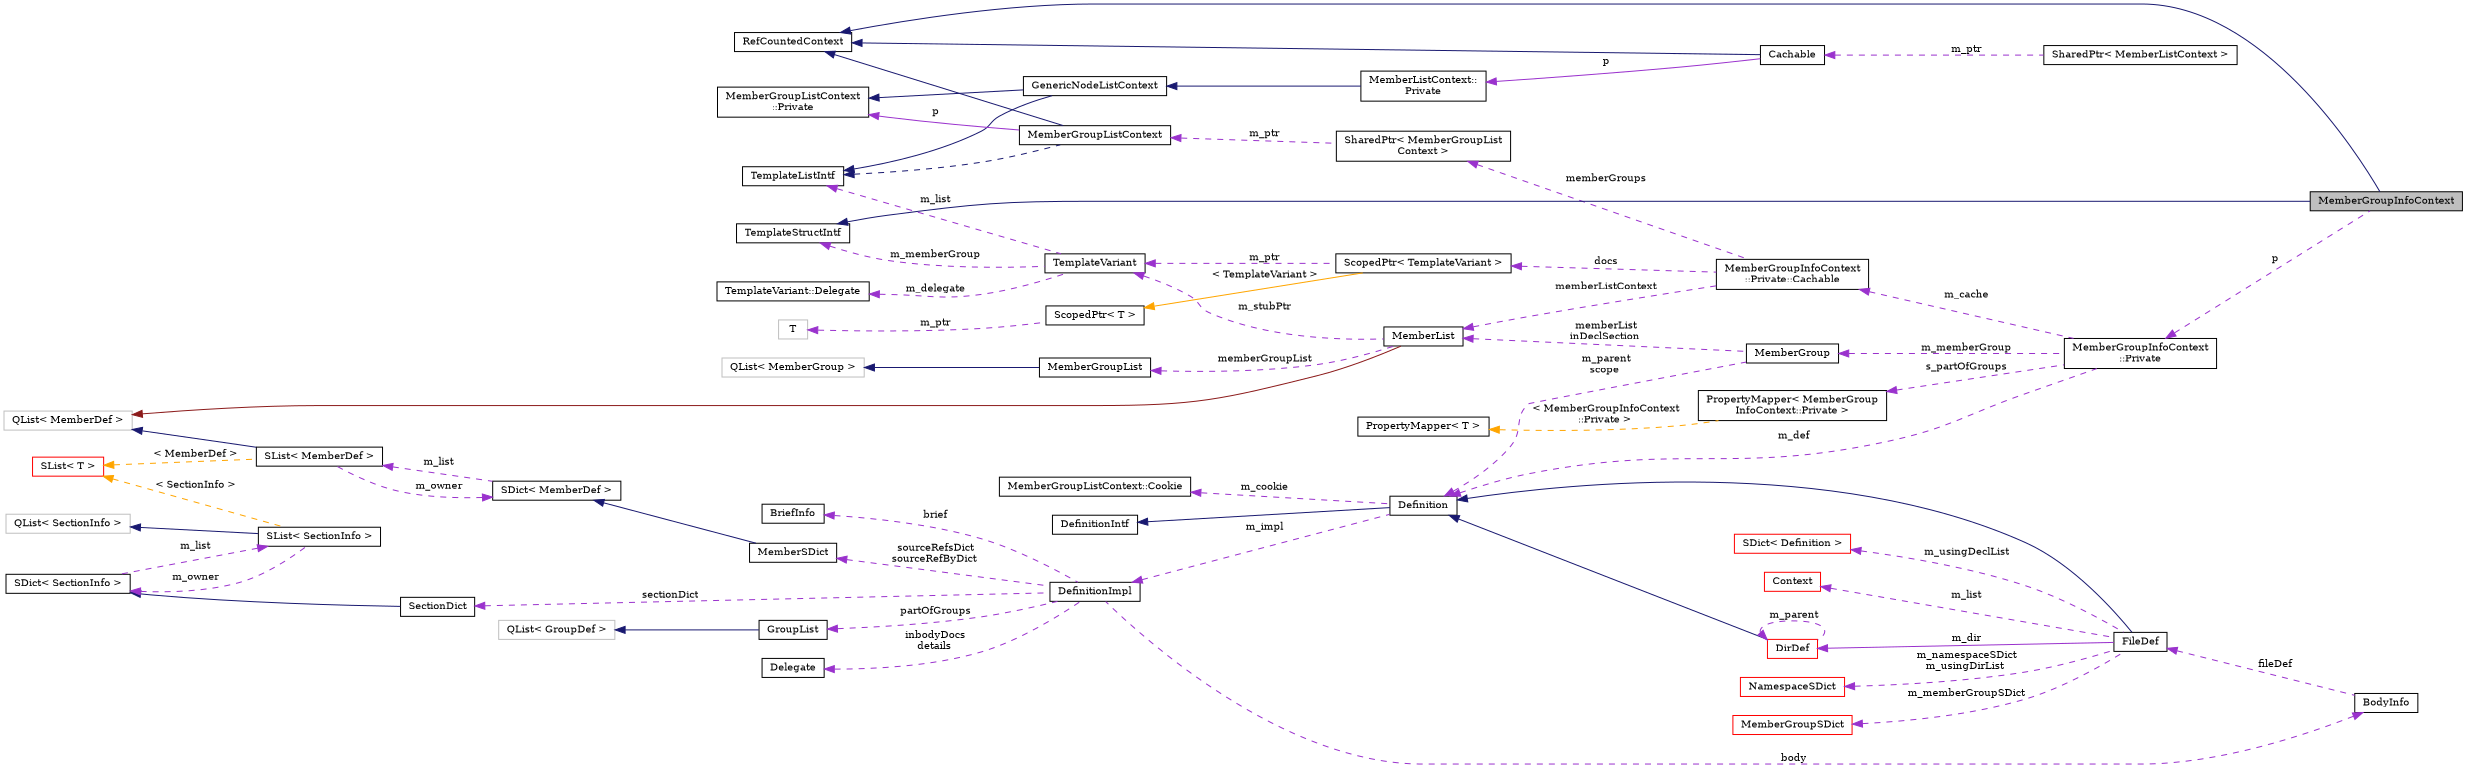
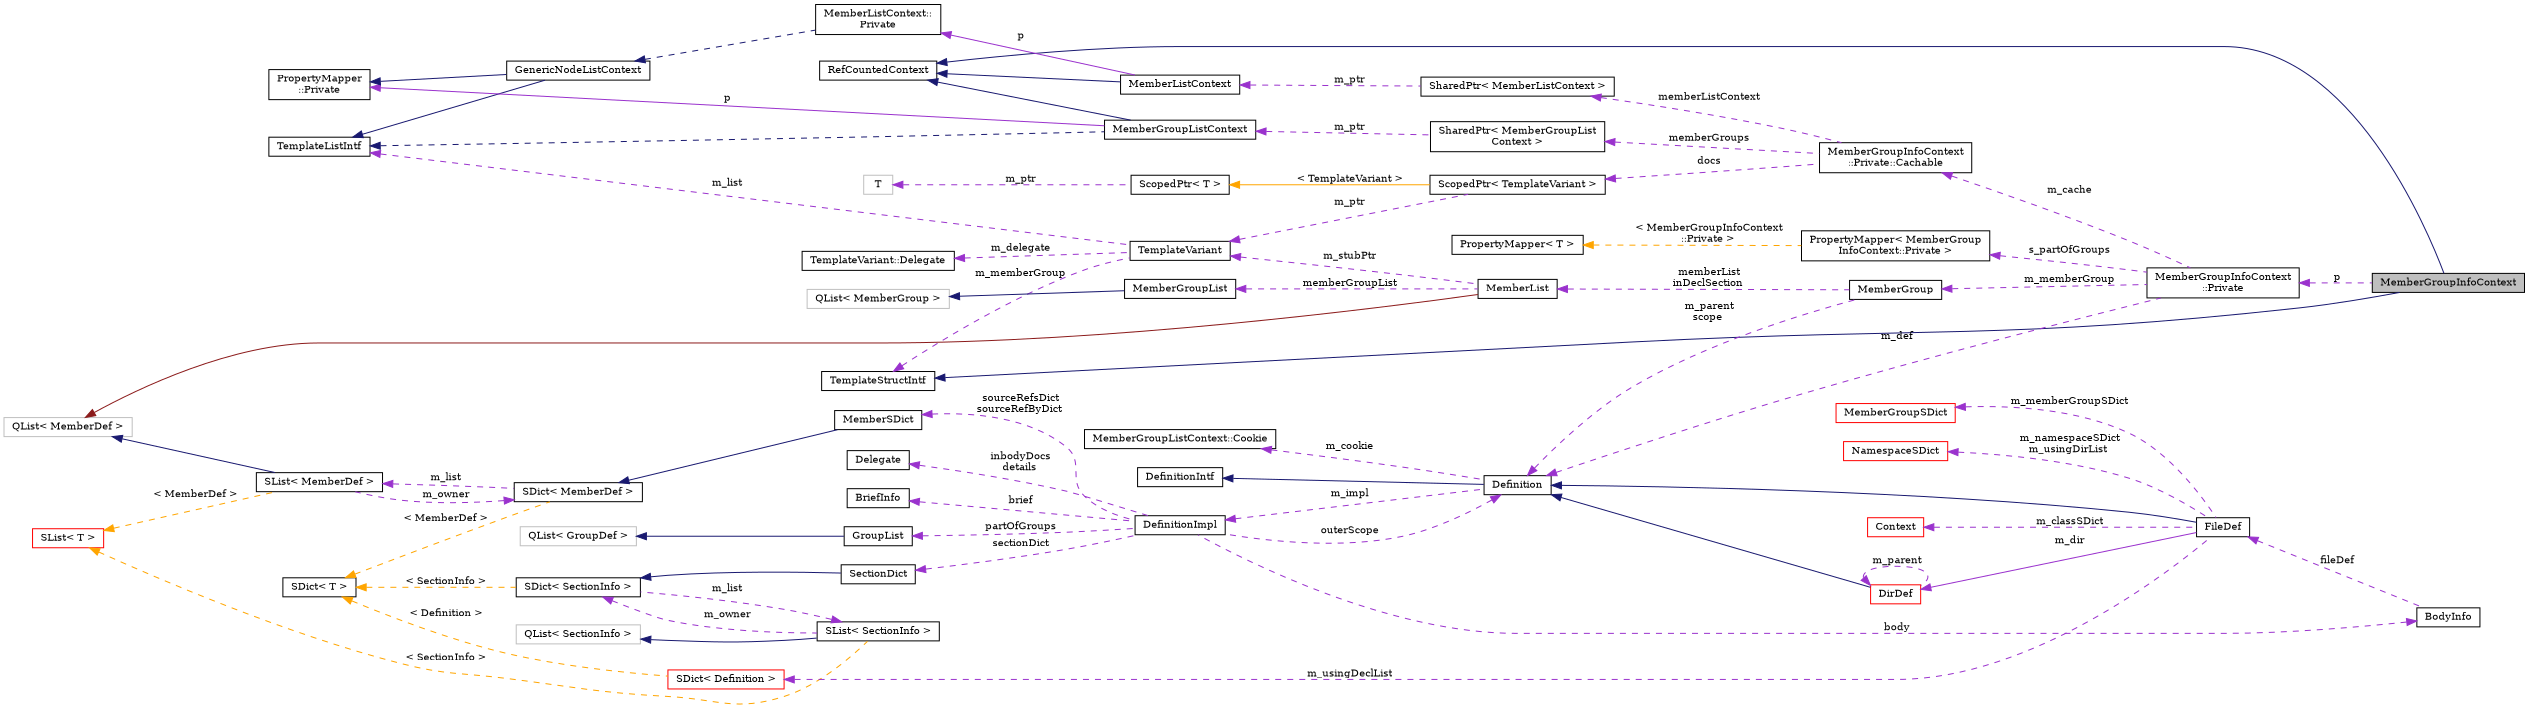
node "Cachable": label "Cachable" -> "MemberListContext"
edge "MemberListContext:: Private" -> "GenericNodeListContext": style solid -> dashed
node "MemberGroupListContext ::Private": label "MemberGroupListContext ::Private" -> "PropertyMapper ::Private"
edge "MemberGroupInfoContext ::Private::Cachable" -> "MemberList": now "MemberGroupInfoContext ::Private::Cachable" -> "SharedPtr< MemberListContext >"
edge "DefinitionImpl" -> "Definition": added, label "outerScope"
node "SDict< T >": added
edge "FileDef" -> "Context": label " m_list" -> " m_classSDict"
